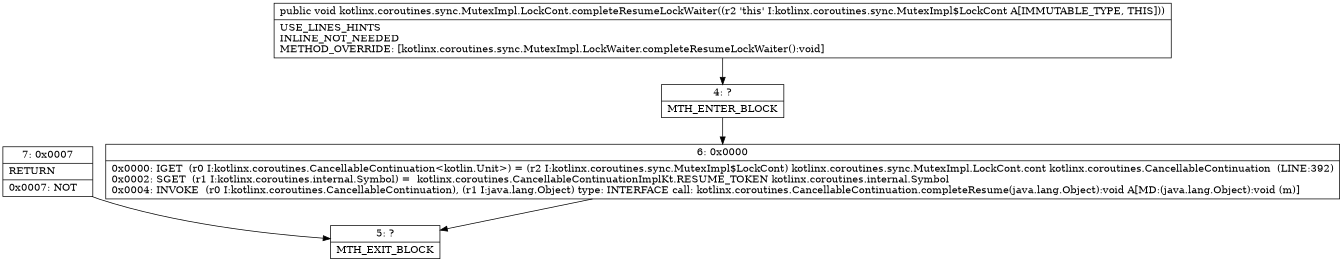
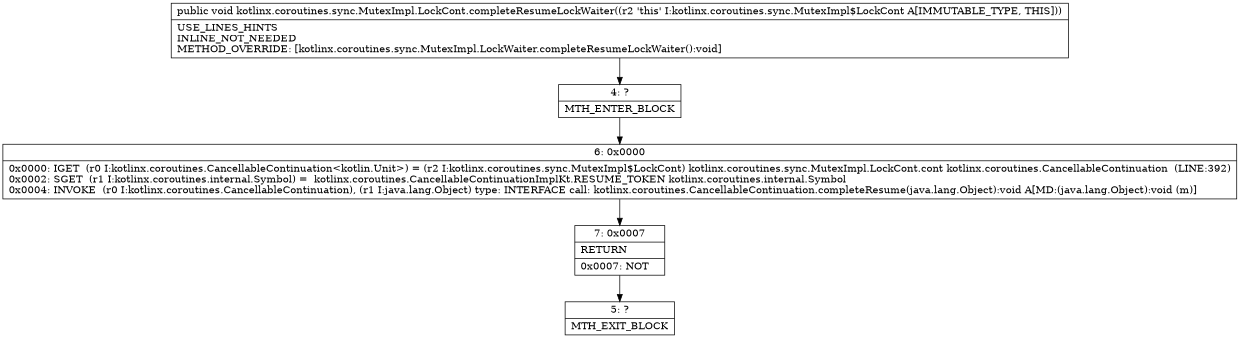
edge "6: 0x0000" -> "5: ?": now "6: 0x0000" -> "7: 0x0007"
